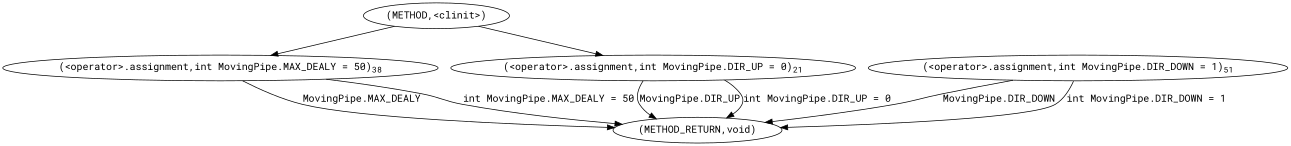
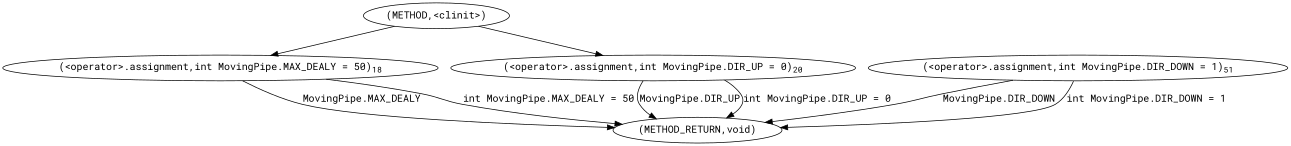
node "(<operator>.assignment,int MovingPipe.MAX_DEALY = 50)": text "38" -> "18"
node "(<operator>.assignment,int MovingPipe.DIR_UP = 0)": text "21" -> "20"
